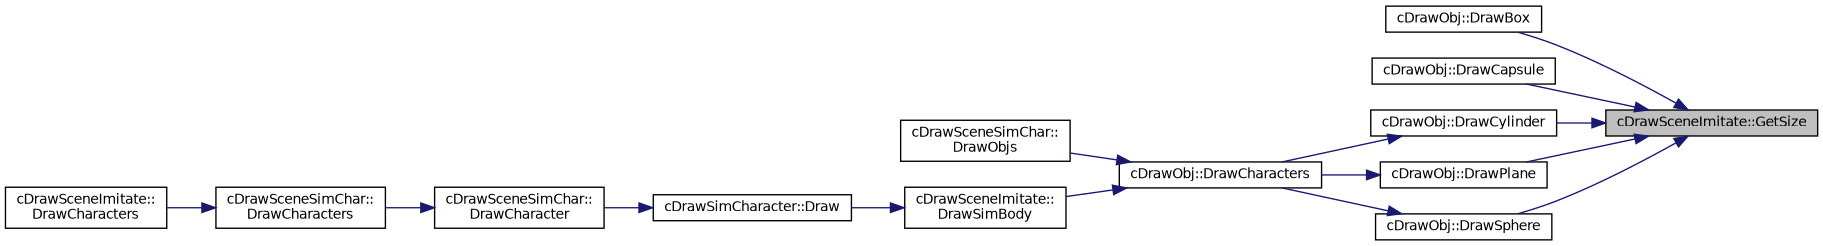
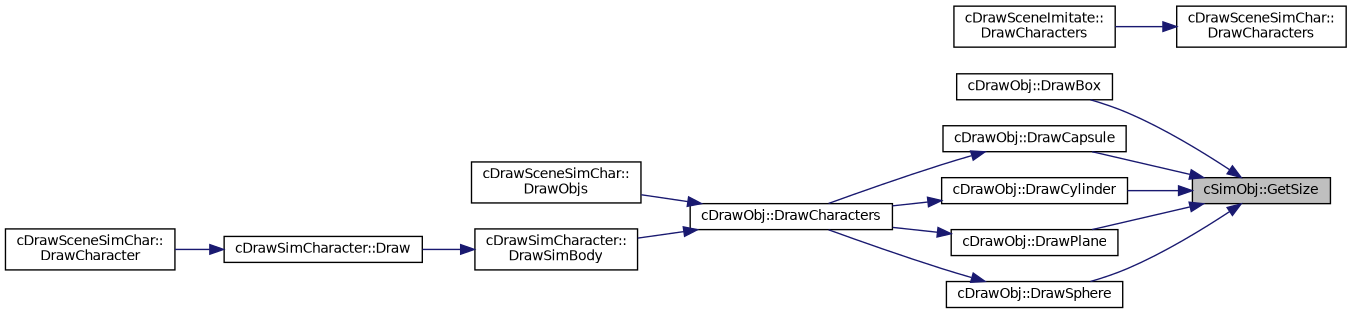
node "cDrawSceneImitate::GetSize": label "cDrawSceneImitate::GetSize" -> "cSimObj::GetSize"
edge "cDrawObj::DrawCharacters" -> "cDrawObj::DrawCapsule": added
edge "cDrawSceneSimChar:: DrawCharacters" -> "cDrawSceneSimChar:: DrawCharacter": removed
node "cDrawSceneImitate:: DrawSimBody": label "cDrawSceneImitate:: DrawSimBody" -> "cDrawSimCharacter:: DrawSimBody"
